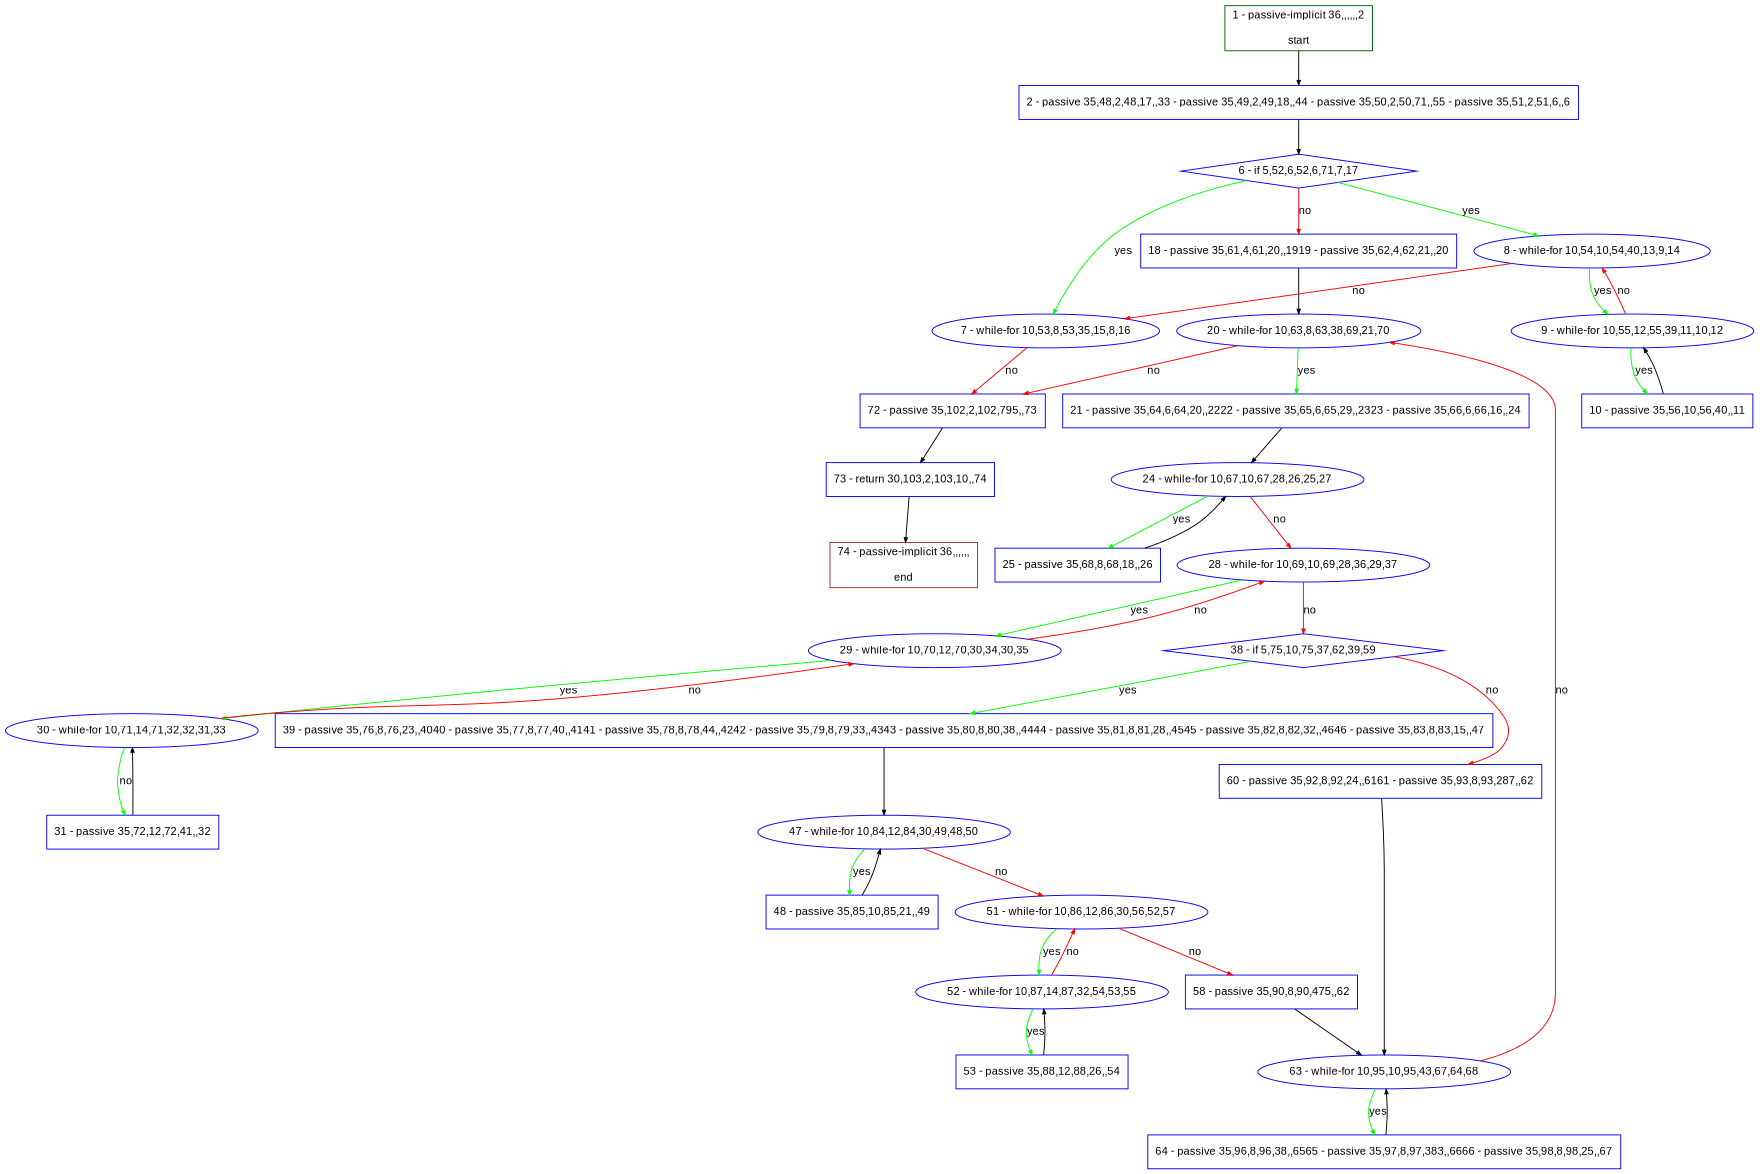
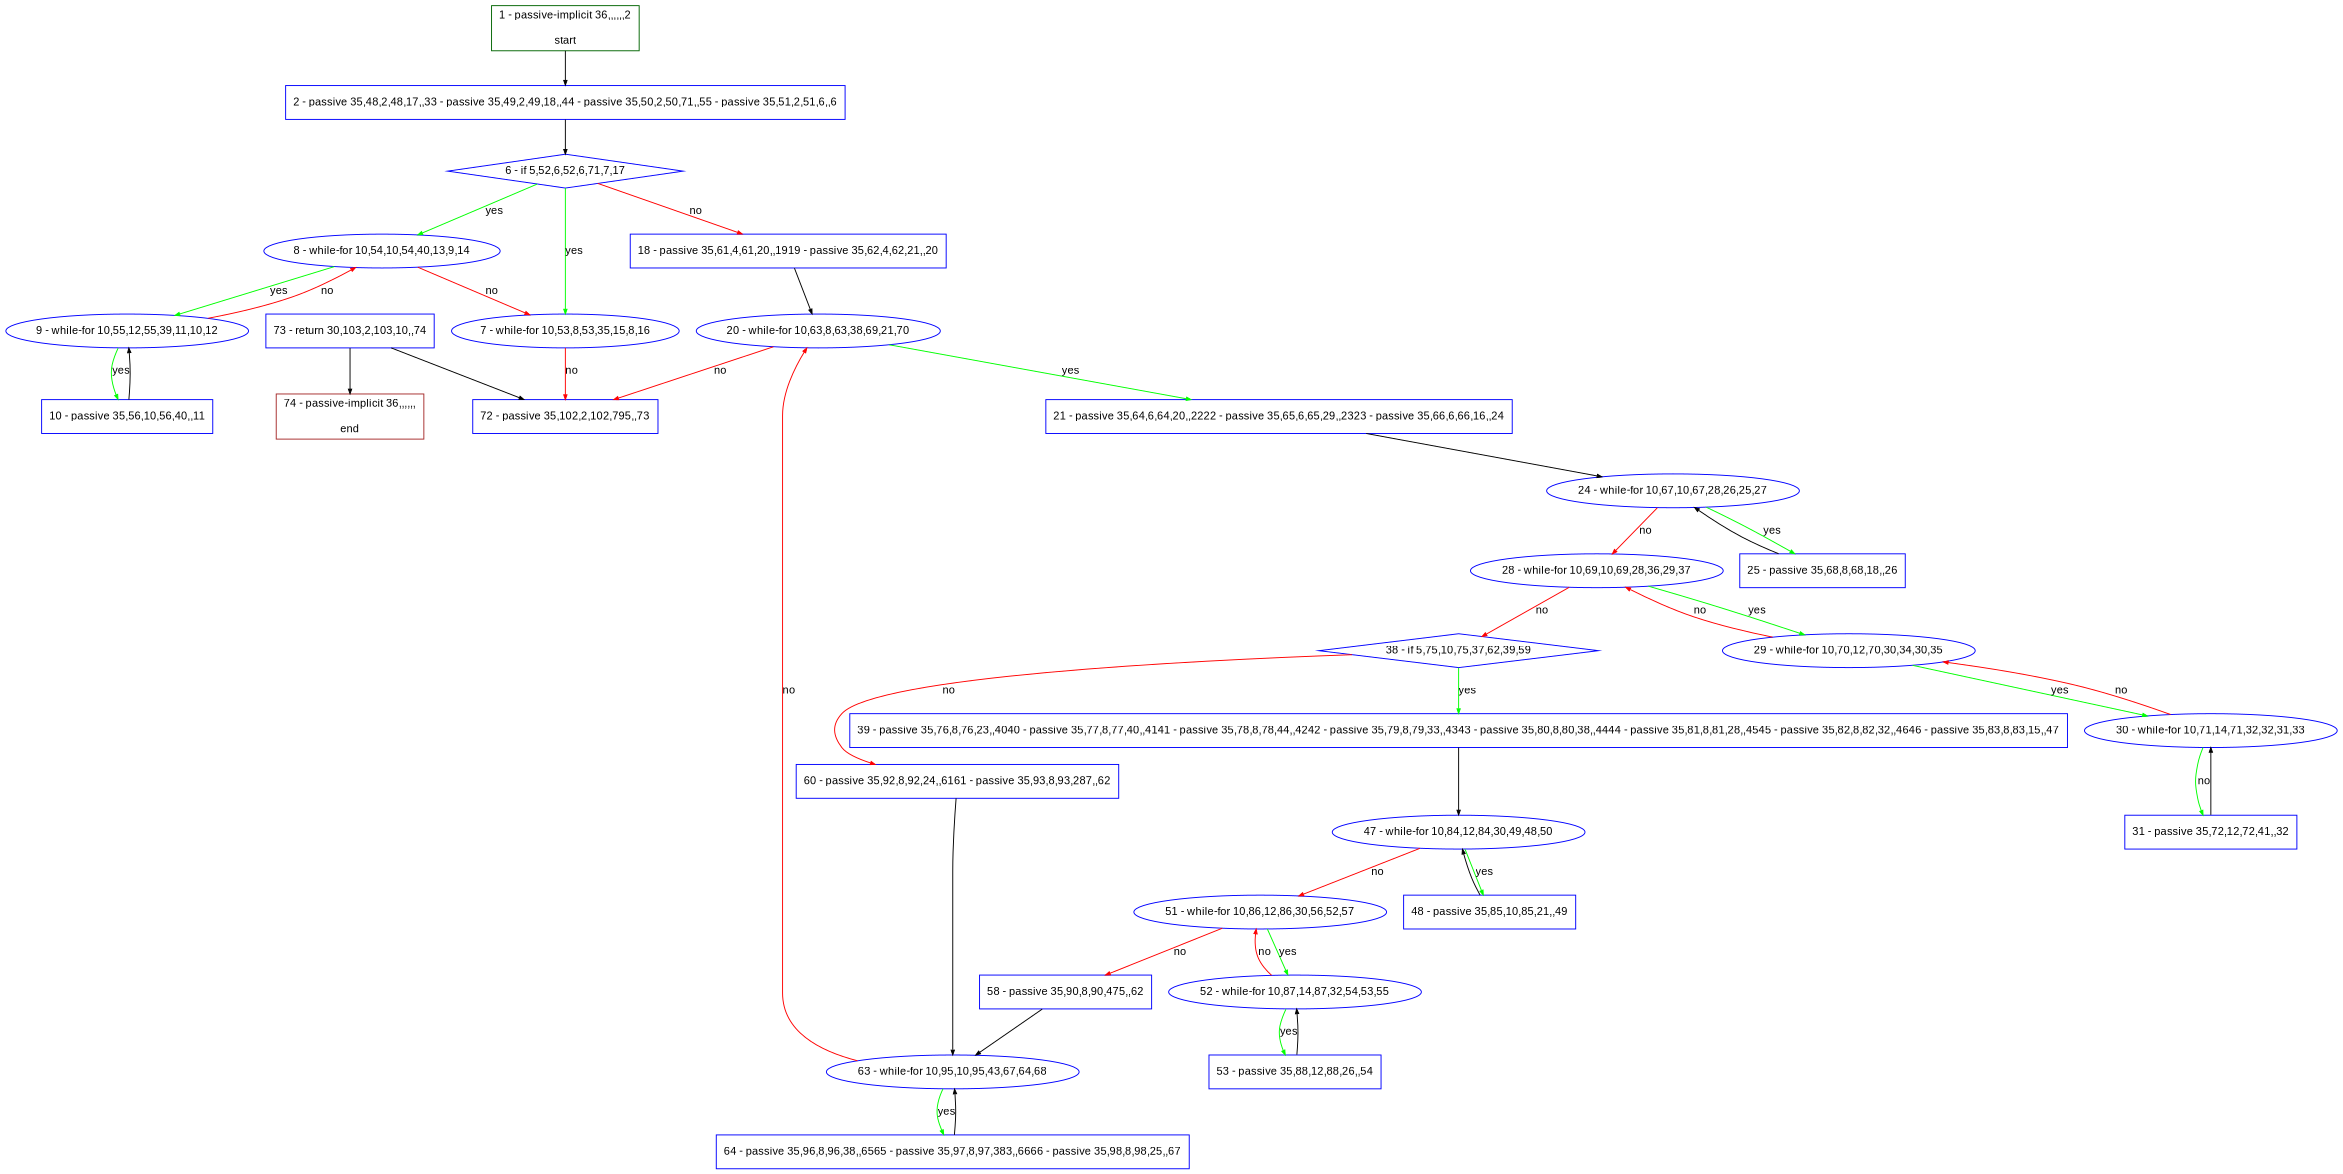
edge "72 - passive 35,102,2,102,795,,73" -> "73 - return 30,103,2,103,10,,74": reversed
